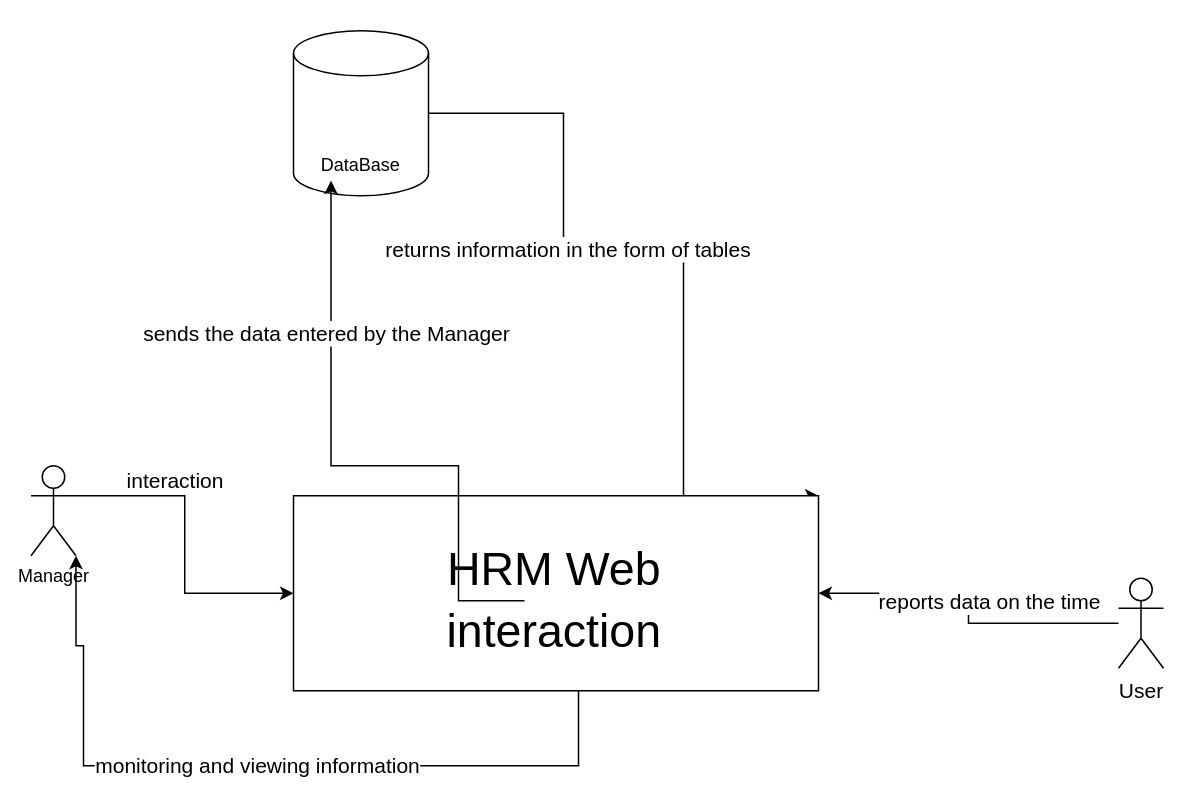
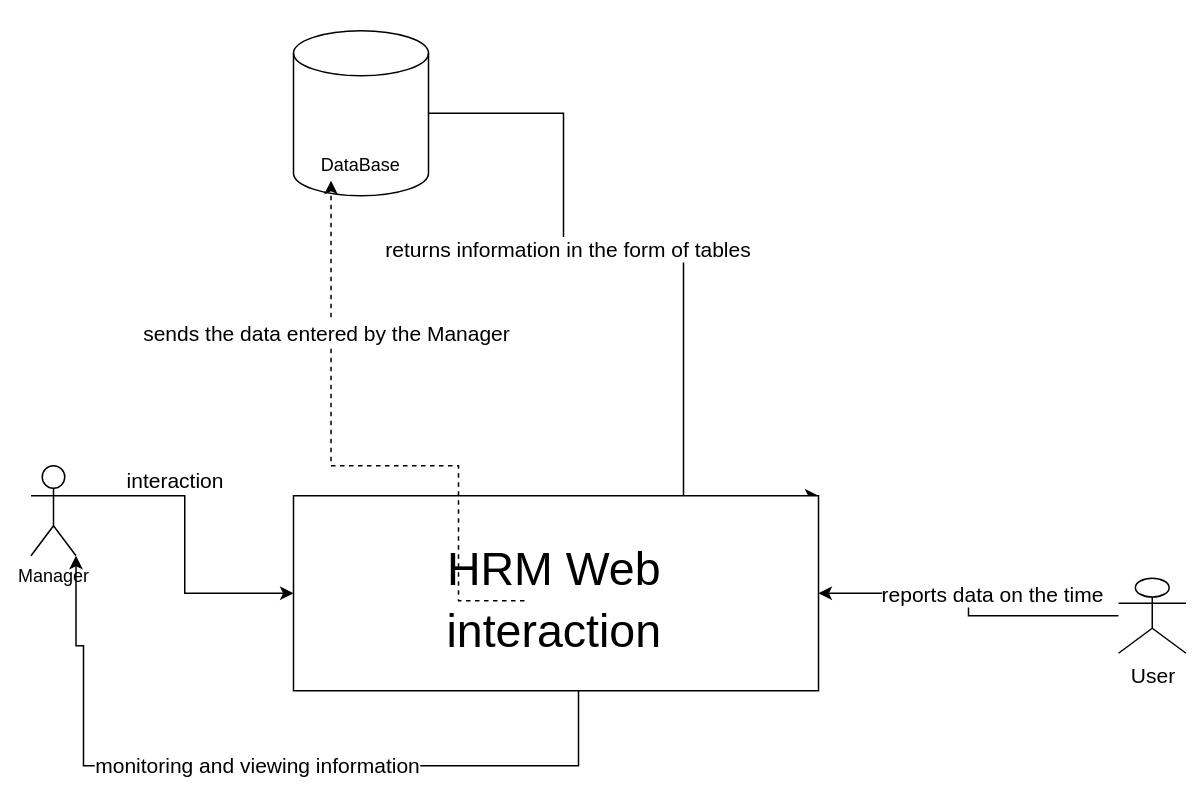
edge "HRM Web interaction" -> "DataBase": style solid -> dashed
node "User": size 45x90 -> 68x75
